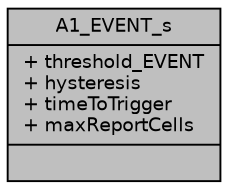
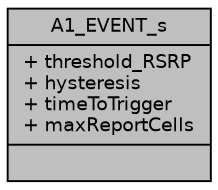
node "A1_EVENT_s": text "+ threshold_EVENT" -> "+ threshold_RSRP"
